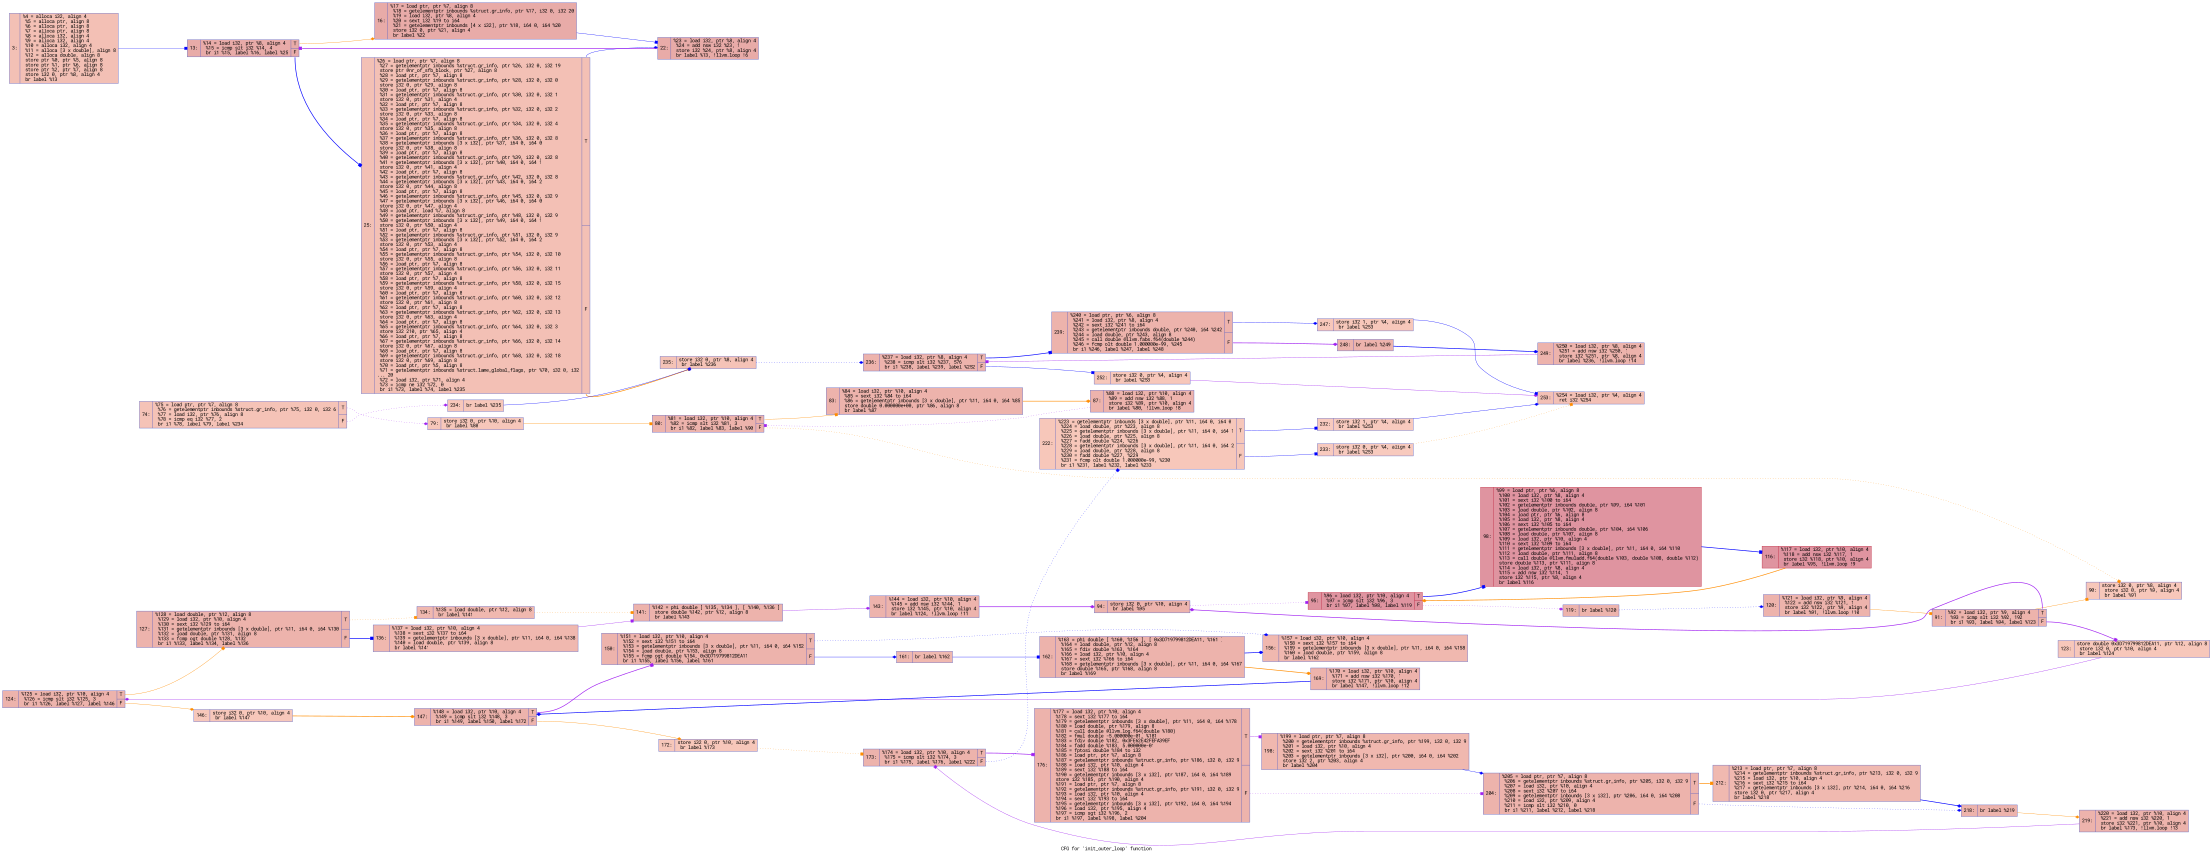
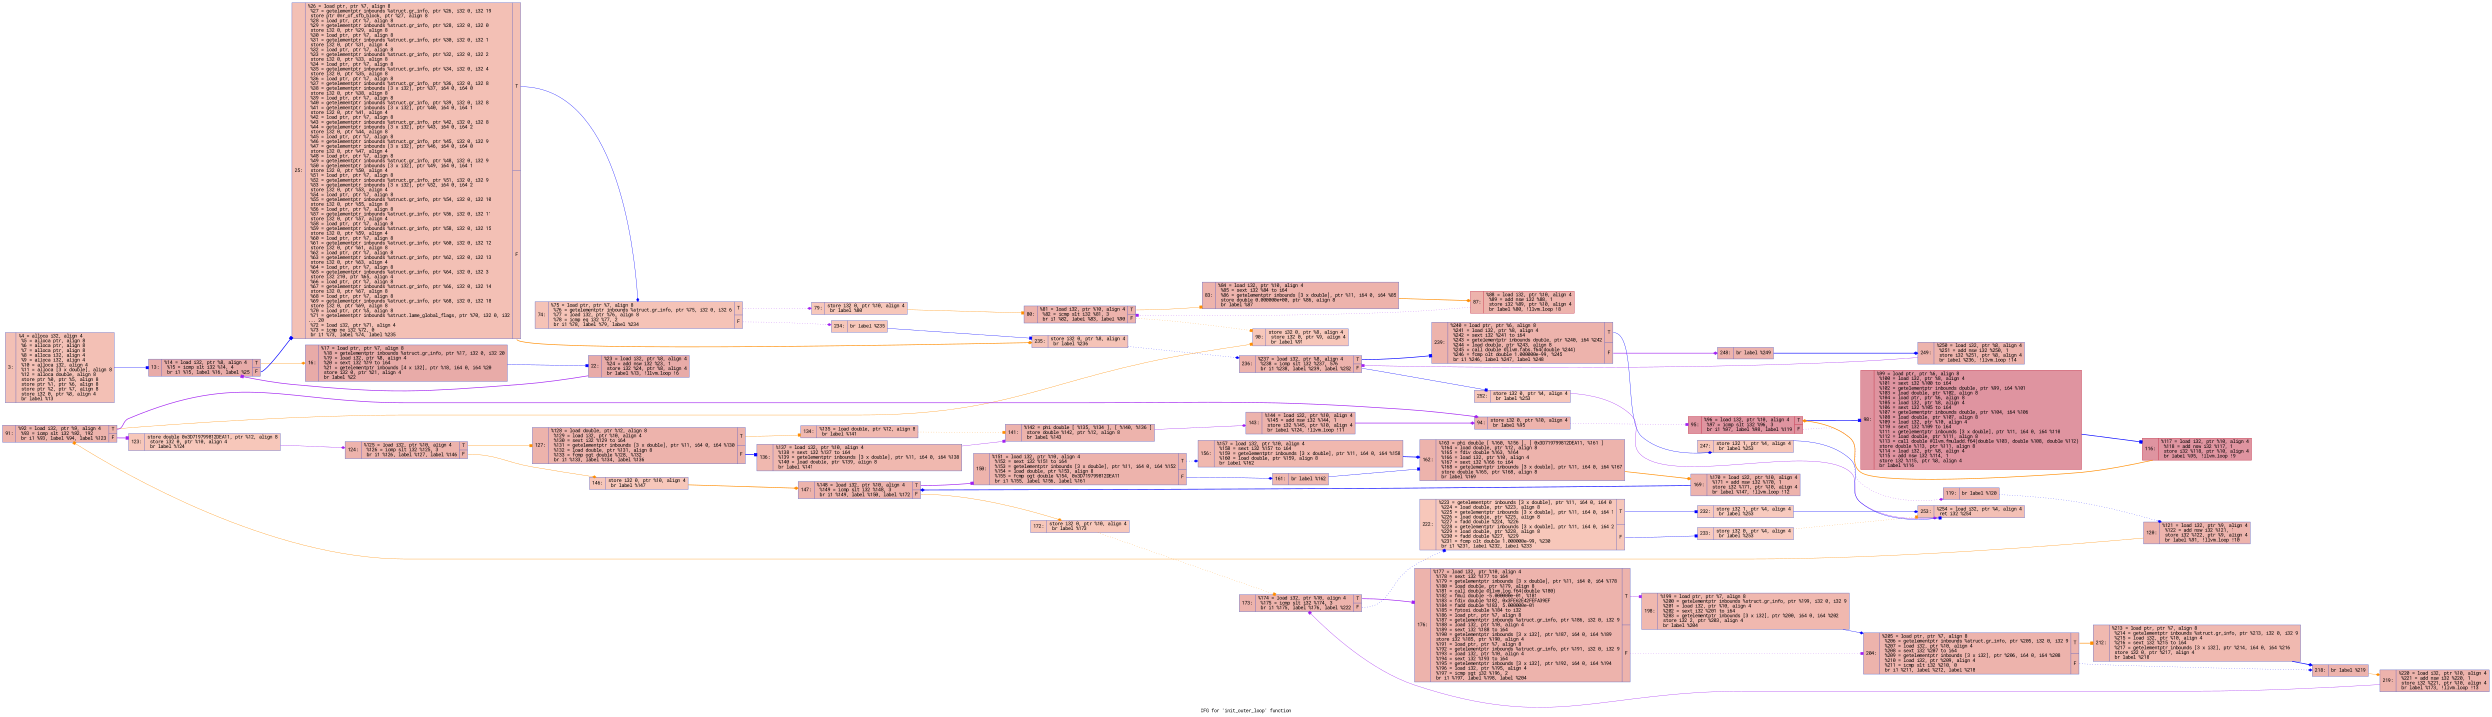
edge "25:" -> "22:": now "25:" -> "74:"
node "25:": text "%48 = load ptr, load %7, align 8" -> "%48 = load ptr, ptr %7, align 8"
node "87:": color #3d50c3ff -> #b70d28ff
edge "127:" -> "134:": style dotted -> solid
edge "162:" -> "156:": reversed
